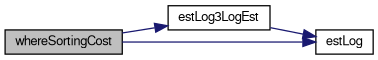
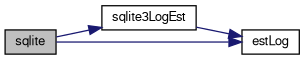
node "estLog3LogEst": label "estLog3LogEst" -> "sqlite3LogEst"
node "whereSortingCost": label "whereSortingCost" -> "sqlite"
